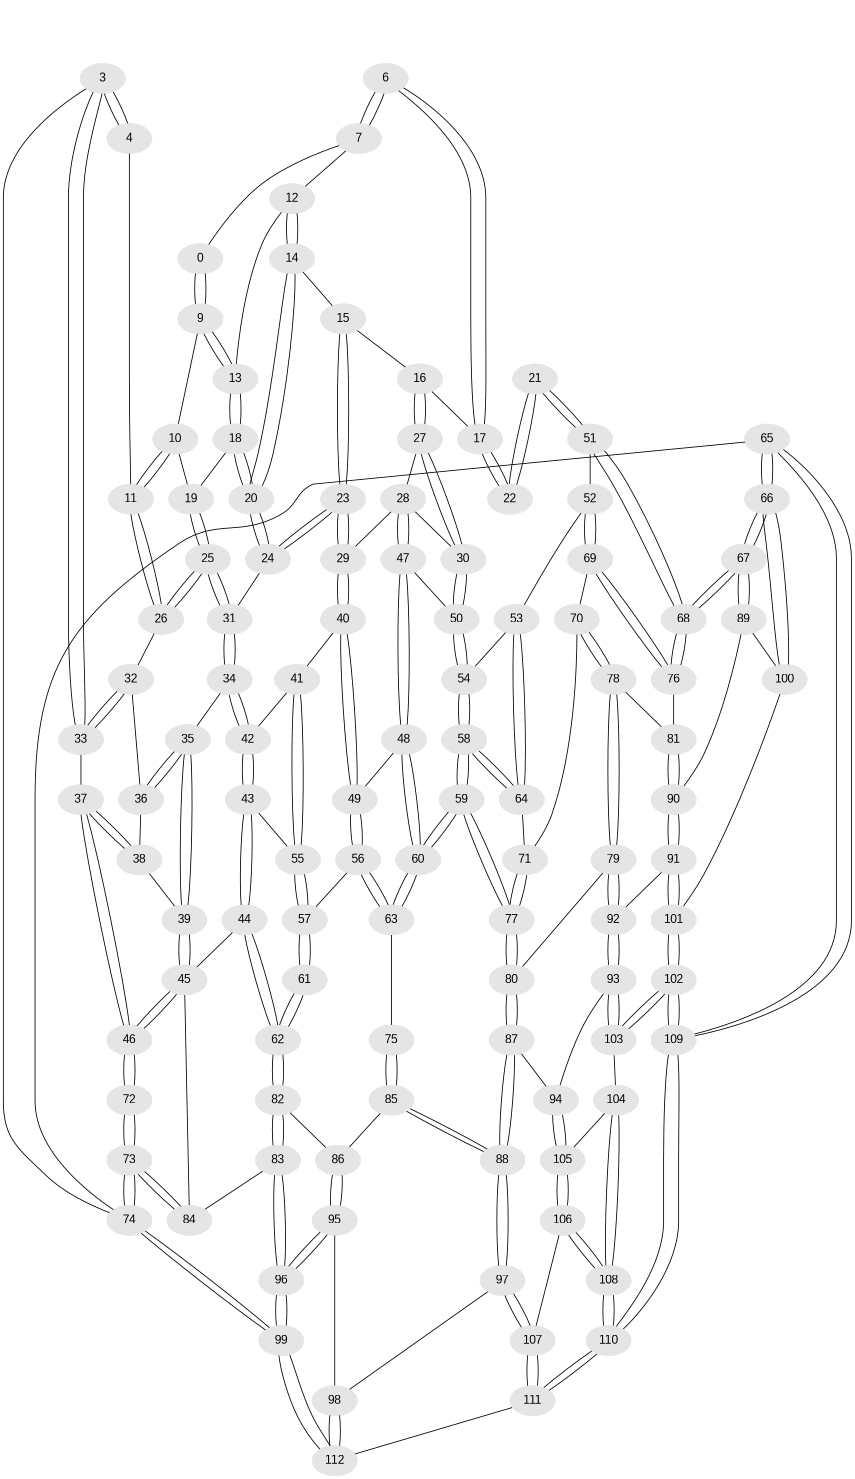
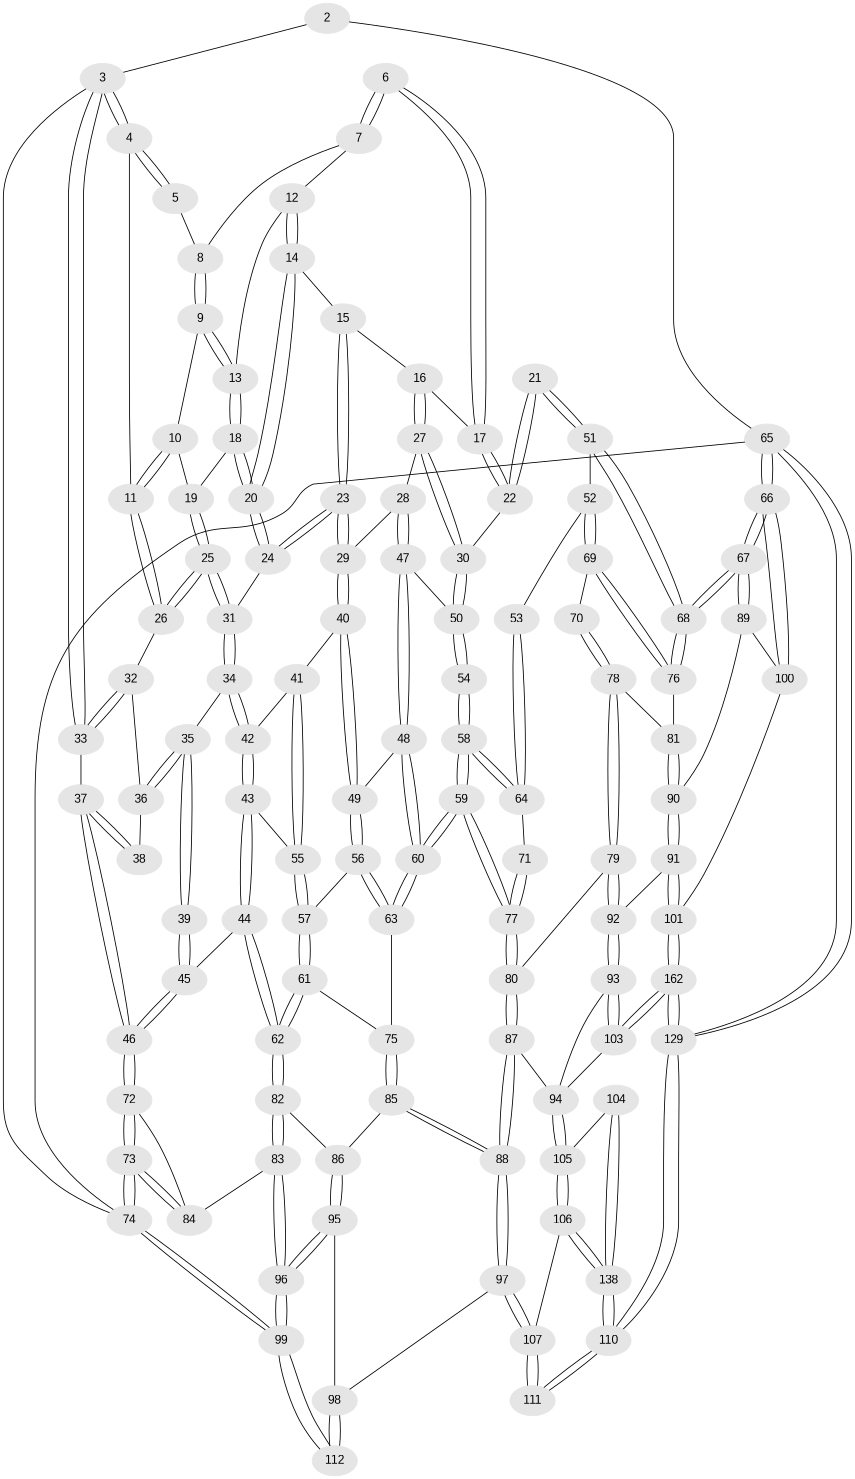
node "2": added
node "5": added
node "0": label "0" -> "8"
edge "28" -- "30": now "22" -- "30"
edge "53" -- "54": removed
edge "70" -- "71": removed
edge "38" -- "39": removed
node "102": label "102" -> "162"
edge "61" -- "75": added
node "109": label "109" -> "129"
edge "103" -- "104": now "103" -- "94"
edge "45" -- "84": now "72" -- "84"
node "108": label "108" -> "138"
edge "111" -- "112": removed
